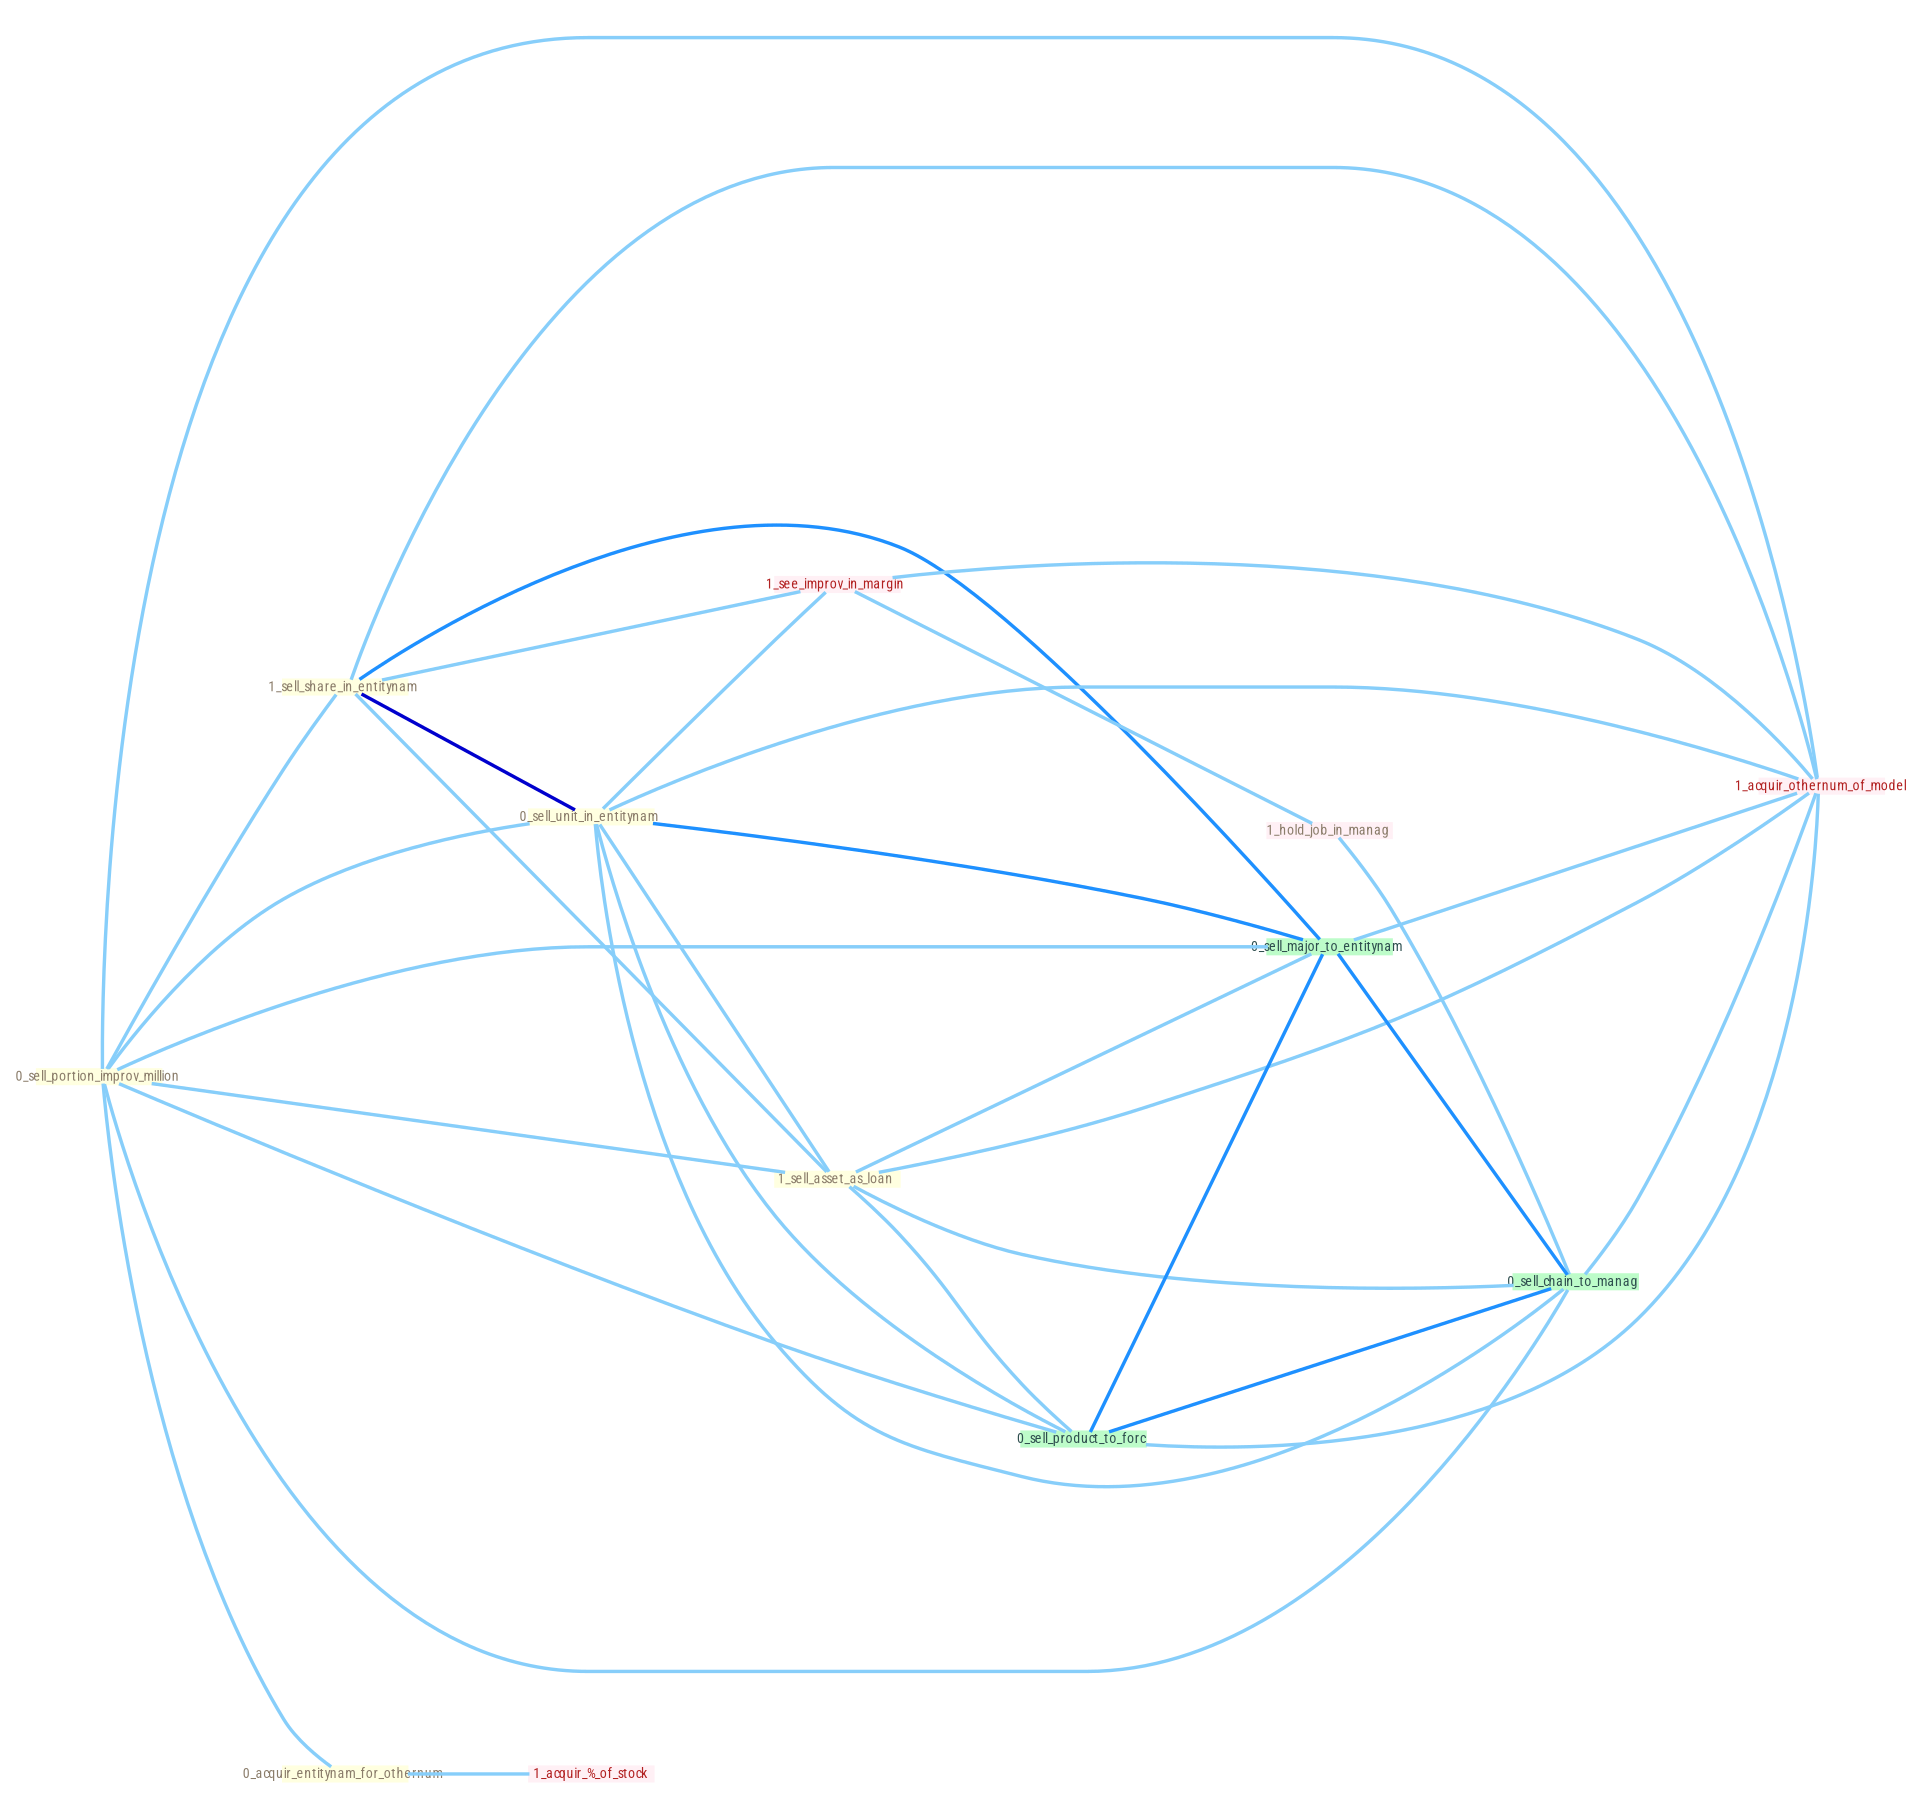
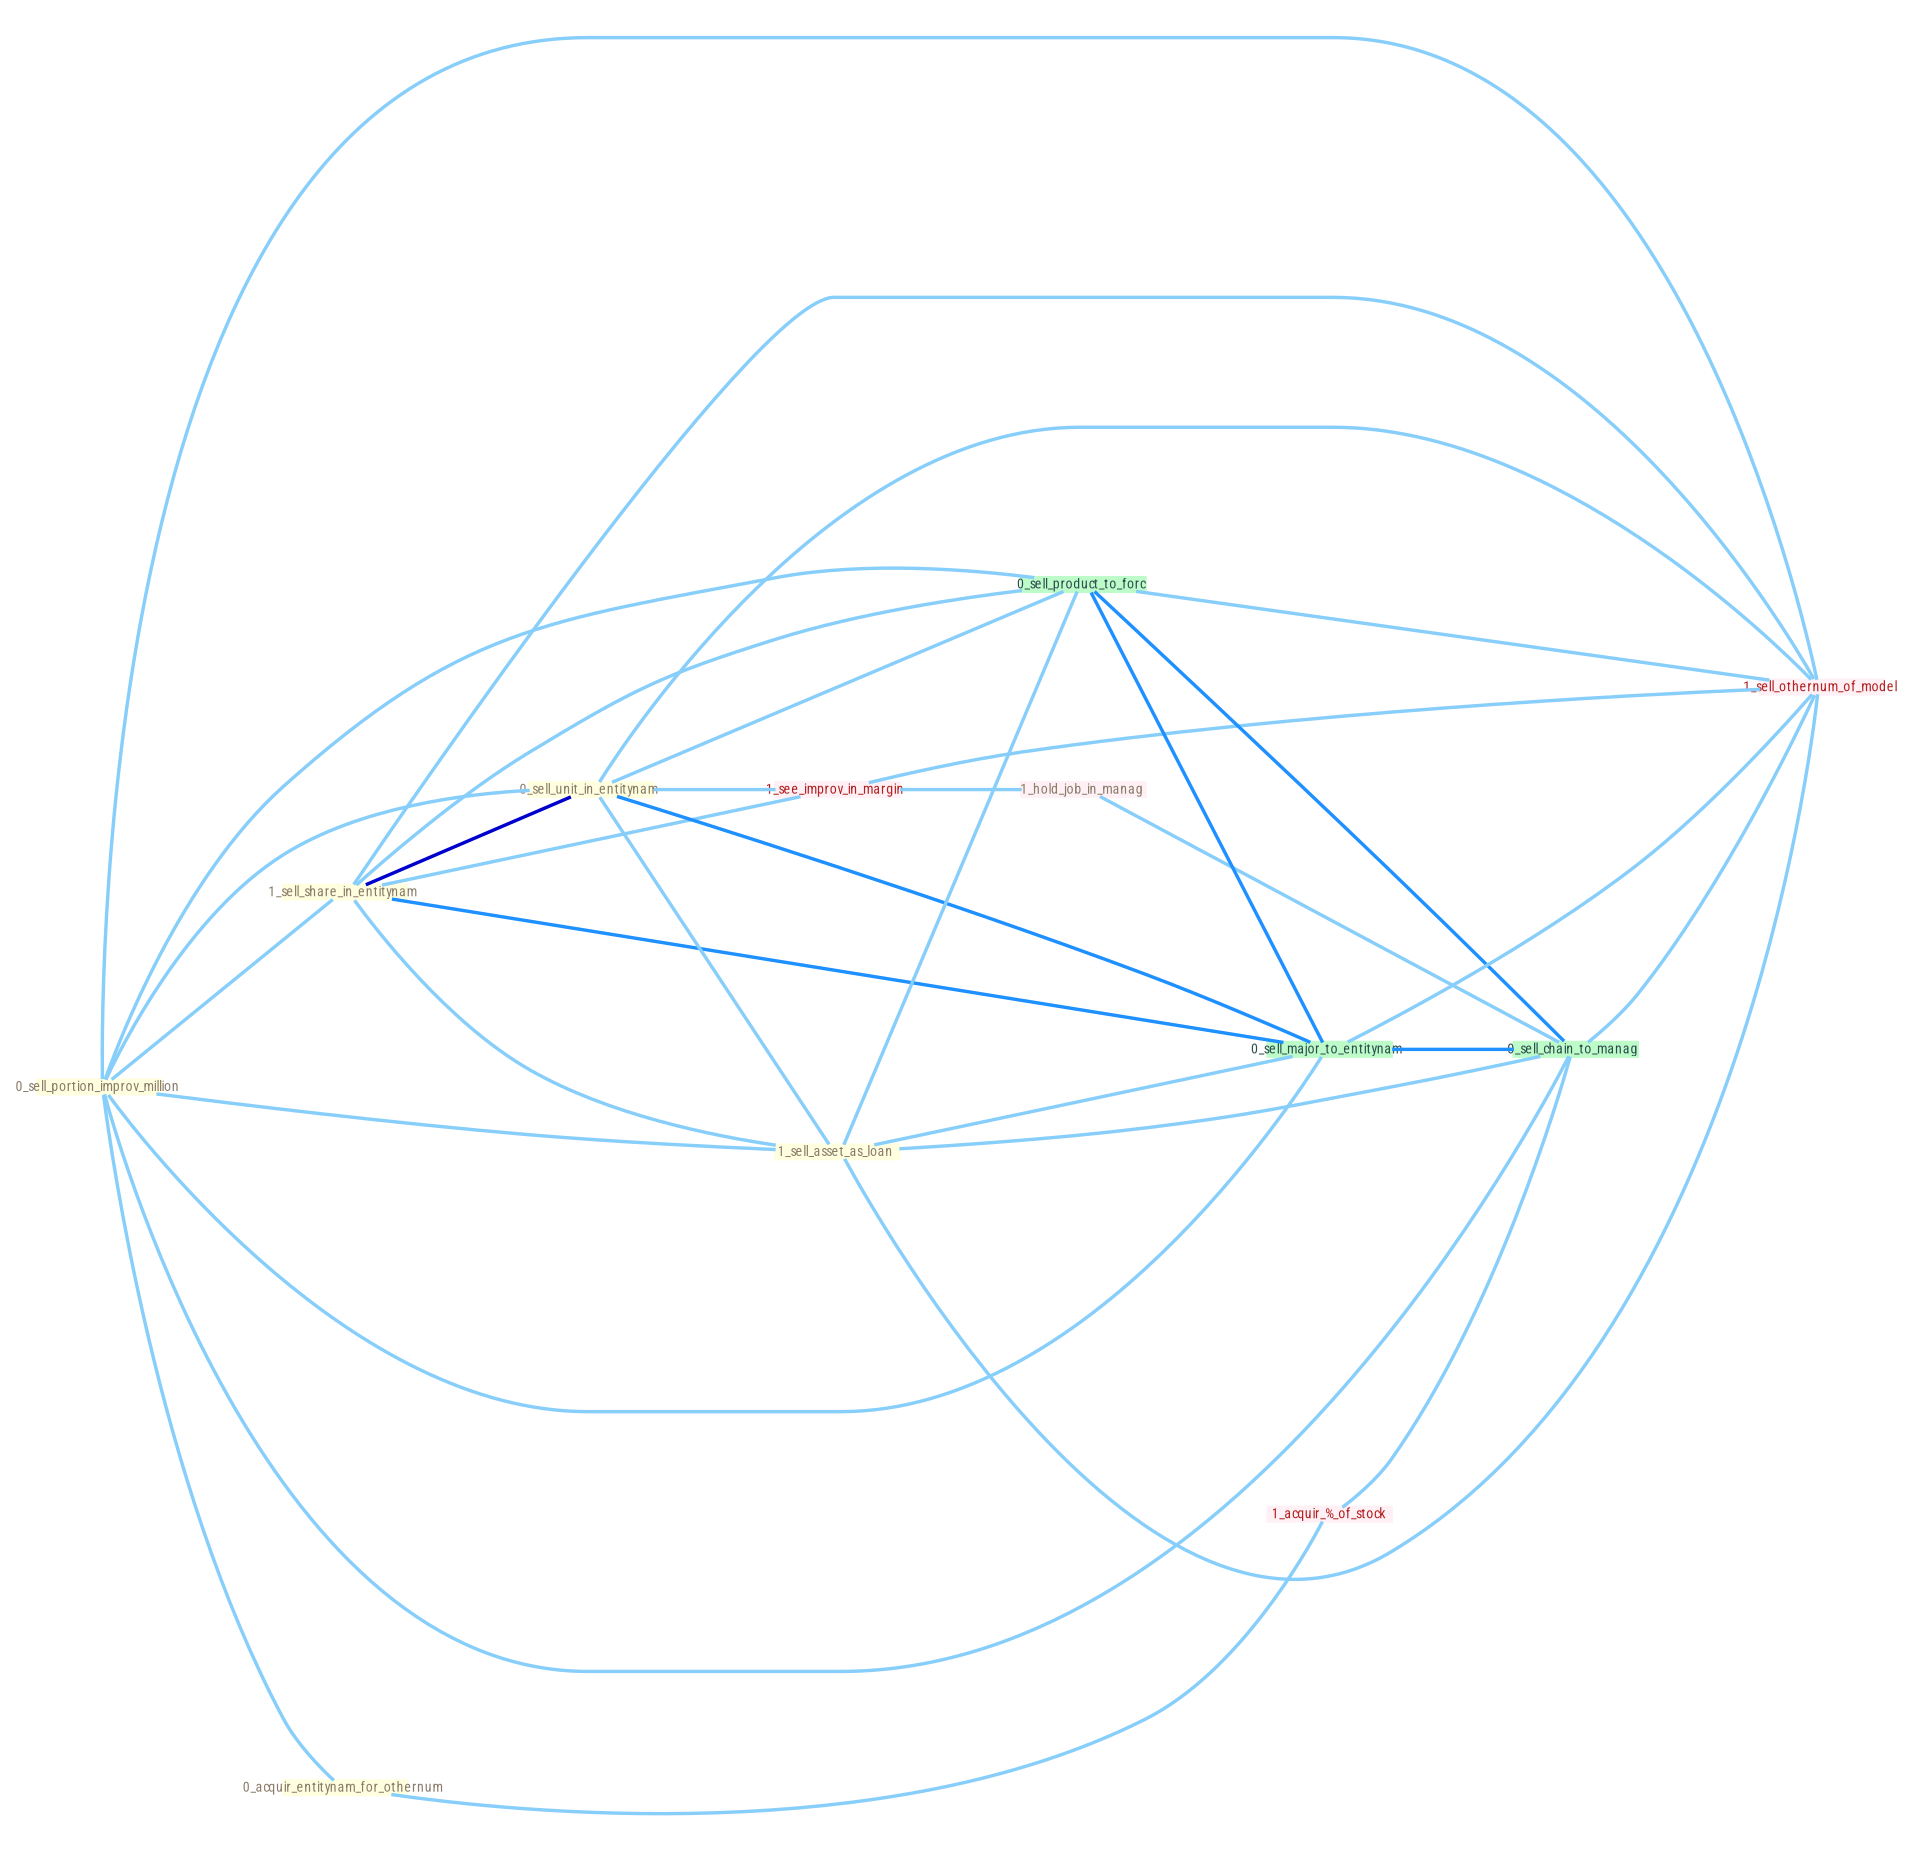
edge "0_sell_product_to_forc" -- "1_sell_share_in_entitynam": added
node "1_acquir_othernum_of_model": label "1_acquir_othernum_of_model" -> "1_sell_othernum_of_model"
edge "0_sell_unit_in_entitynam" -- "0_sell_chain_to_manag": now "1_acquir_%_of_stock" -- "0_sell_chain_to_manag"
